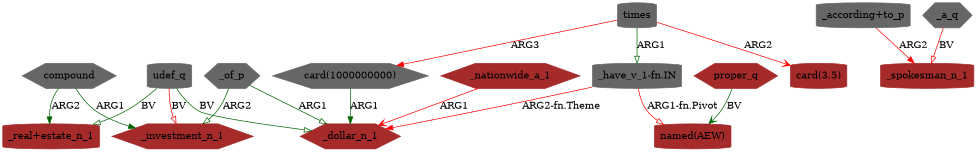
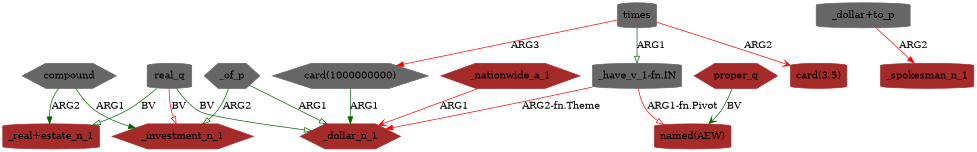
node "_according+to_p": label "_according+to_p" -> "_dollar+to_p"
node "_a_q": removed
node "udef_q": label "udef_q" -> "real_q"
